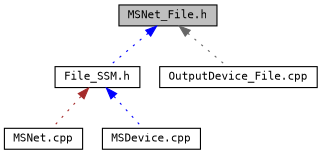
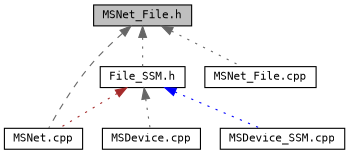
edge "File_SSM.h" -> "MSNet_File.h": color blue -> gray40
edge "MSNet.cpp" -> "MSNet_File.h": added
node "OutputDevice_File.cpp": label "OutputDevice_File.cpp" -> "MSNet_File.cpp"
edge "MSDevice.cpp" -> "File_SSM.h": color blue -> gray40
node "MSDevice_SSM.cpp": added
